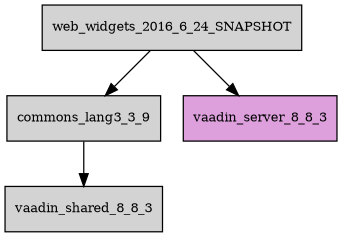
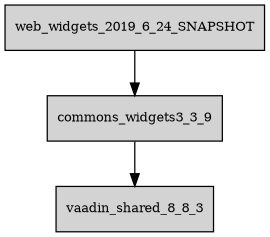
node "web_widgets_2016_6_24_SNAPSHOT": label "web_widgets_2016_6_24_SNAPSHOT" -> "web_widgets_2019_6_24_SNAPSHOT"
node "commons_lang3_3_9": label "commons_lang3_3_9" -> "commons_widgets3_3_9"
node "vaadin_server_8_8_3": removed
